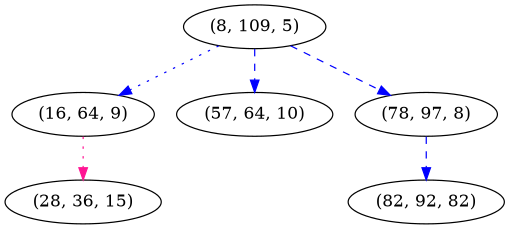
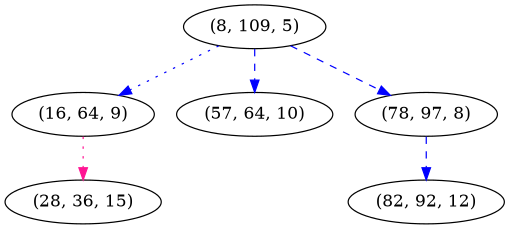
node "(82, 92, 82)": label "(82, 92, 82)" -> "(82, 92, 12)"
